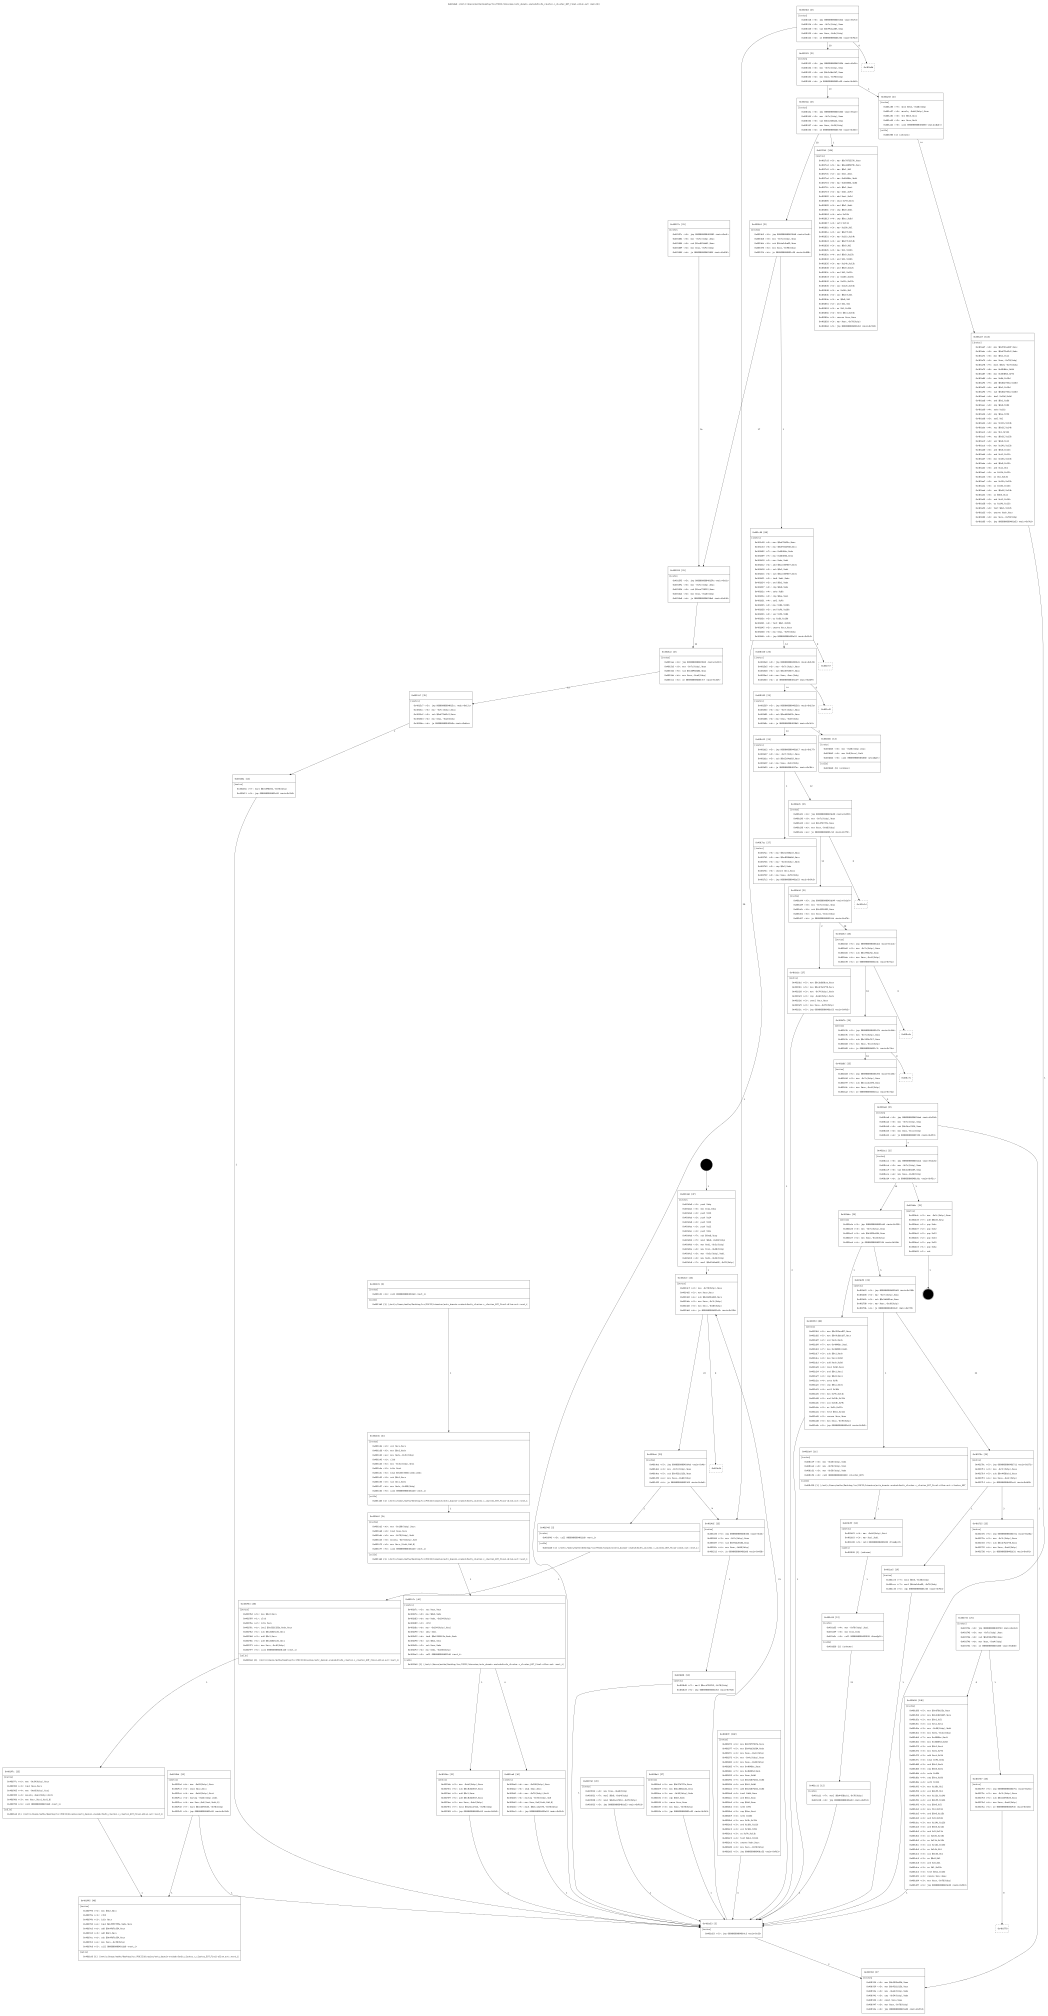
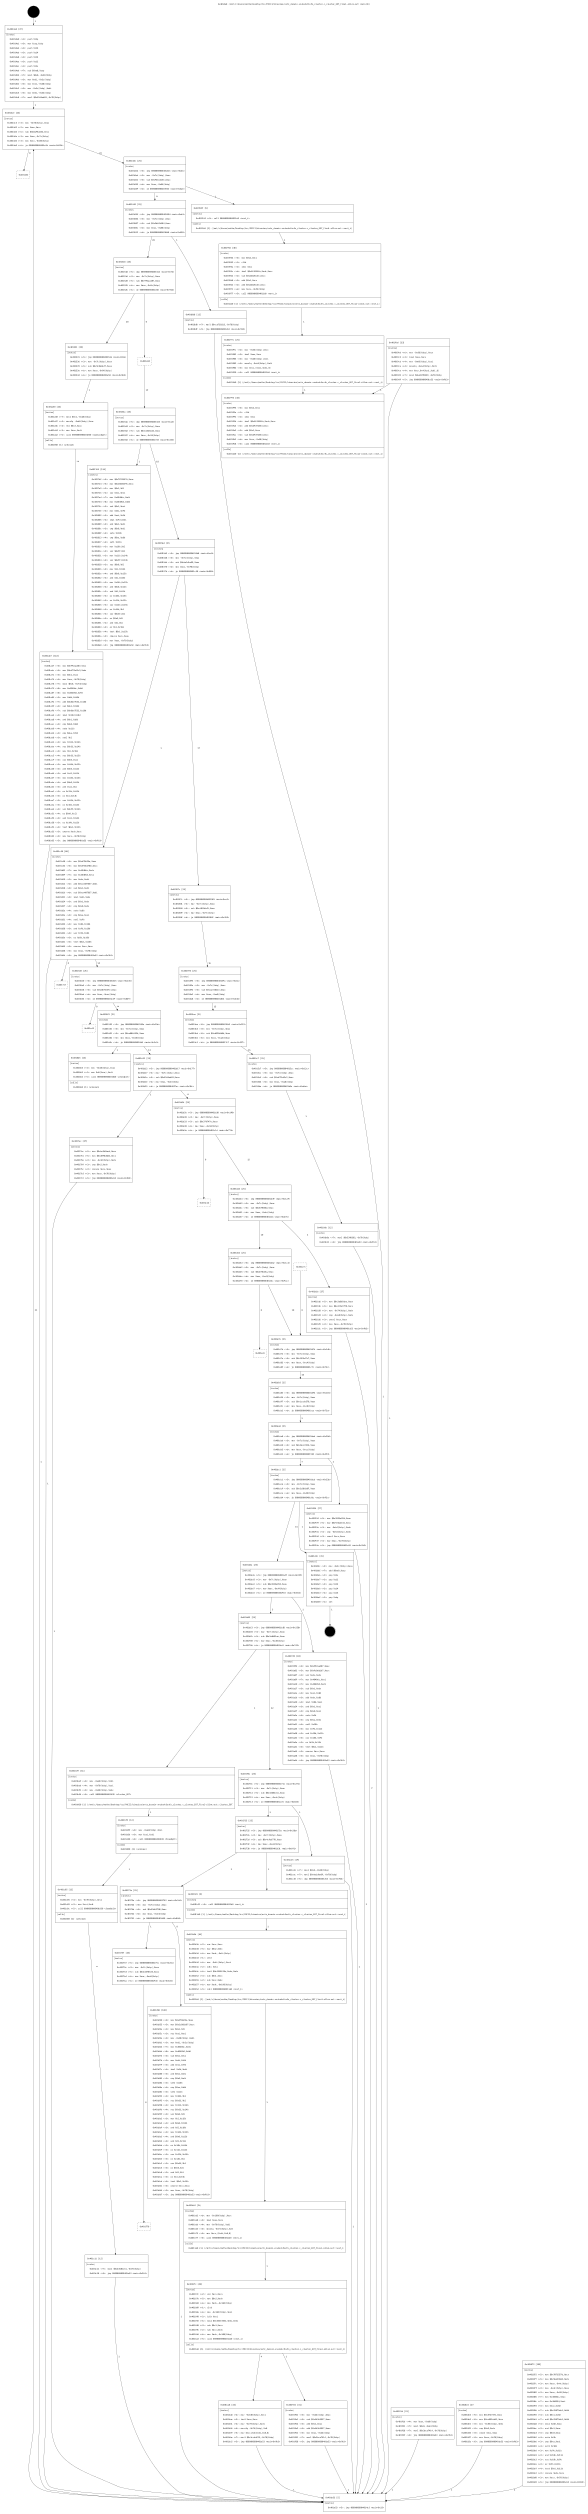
edge "0x401531 [25]" -> "0x40154a [25]": now "0x401e0d" -> "0x40154a [25]"
edge "0x401563 [25]" -> "0x401595 [25]": now "0x401563 [25]" -> "0x40157c [25]"
edge "0x401518 [25]" -> "0x4014ff [25]": reversed
edge "0x401676 [25]" -> "0x401c7c": reversed
edge "0x401725 [25]" -> "0x40173e [25]": added, label "2"
edge "0x401725 [25]" -> "0x401b31 [5]": added, label "1"
edge "0x401e53 [5]" -> "0x401934 [27]": reversed
